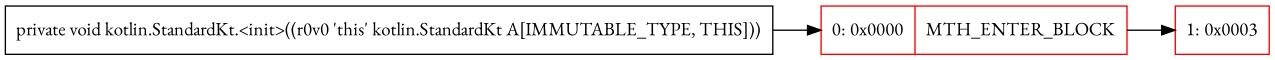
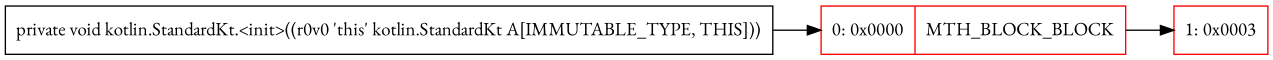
node "0: 0x0000": text "MTH_ENTER_BLOCK" -> "MTH_BLOCK_BLOCK"
